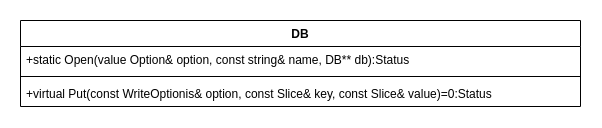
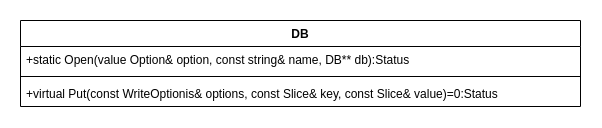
node "+virtual Put(const WriteOptionis& option, const Slice& key, const Slice& value)=0:Status": label "+virtual Put(const WriteOptionis& option, const Slice& key, const Slice& value)=0:Status" -> "+virtual Put(const WriteOptionis& options, const Slice& key, const Slice& value)=0:Status"
